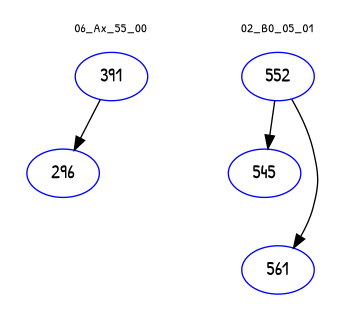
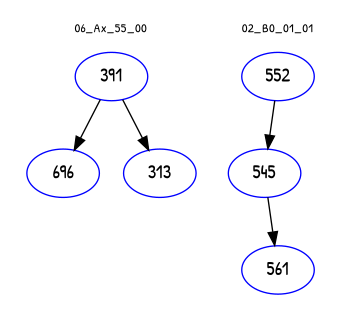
cluster "02_B0_05_01": label "02_B0_05_01" -> "02_B0_01_01"
edge "552" -> "561": now "545" -> "561"
node "296": label "296" -> "696"
node "313": added
